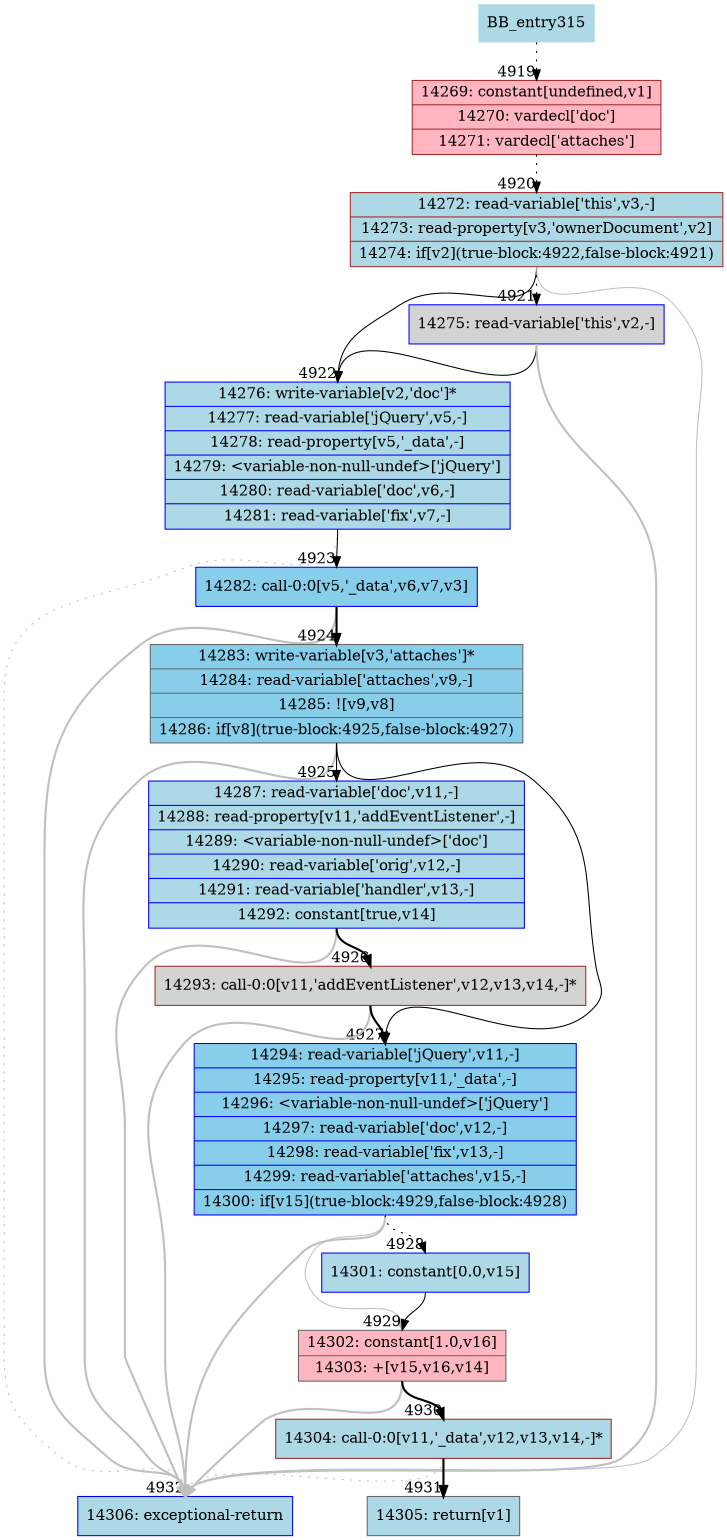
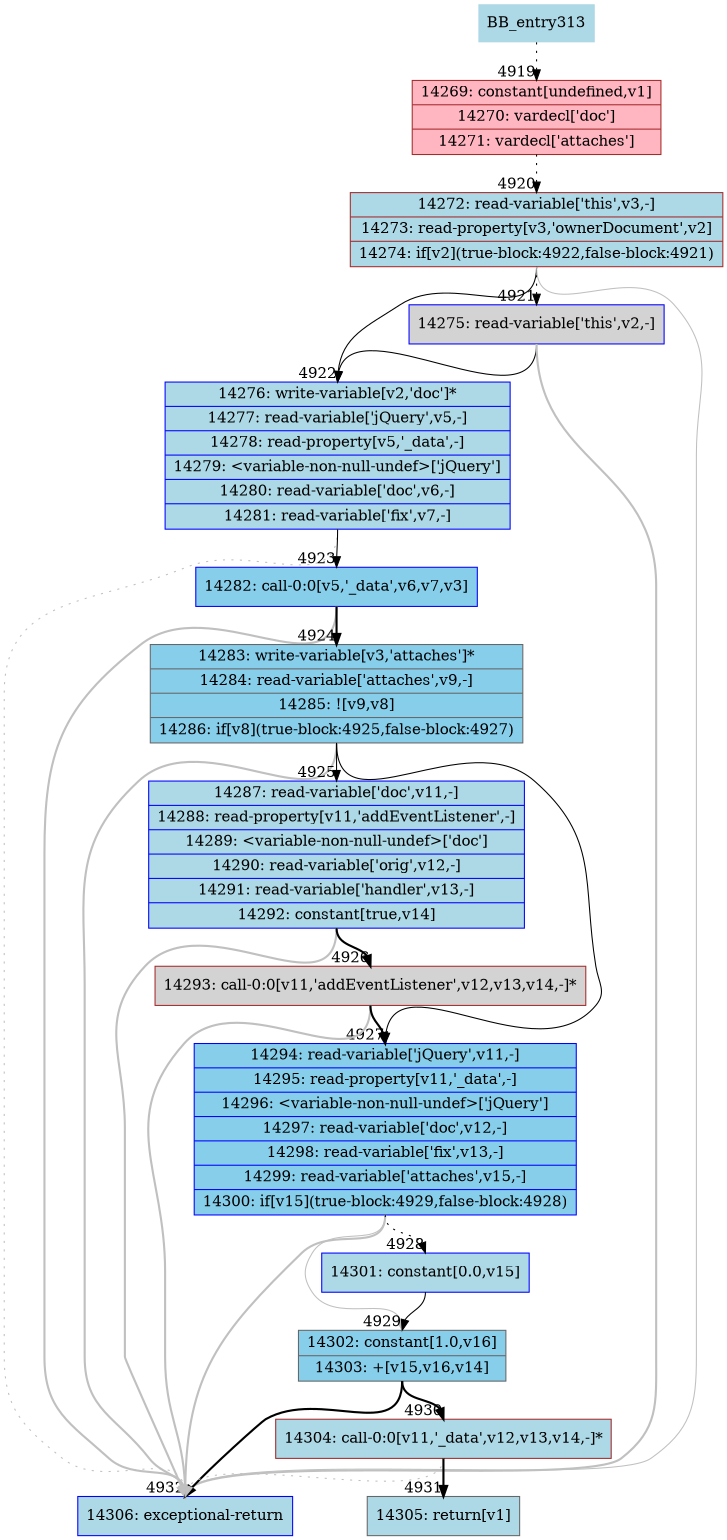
node "BB_entry315": label "BB_entry315" -> "BB_entry313"
node "14302: constant[1.0,v16]": fillcolor lightpink -> skyblue
edge "14302: constant[1.0,v16]" -> "14306: exceptional-return": color gray -> black
